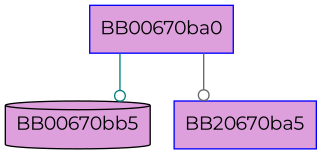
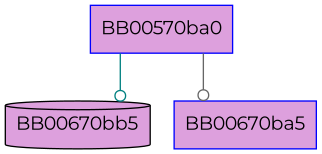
node "BB00670ba0": label "BB00670ba0" -> "BB00570ba0"
node "BB20670ba5": label "BB20670ba5" -> "BB00670ba5"
